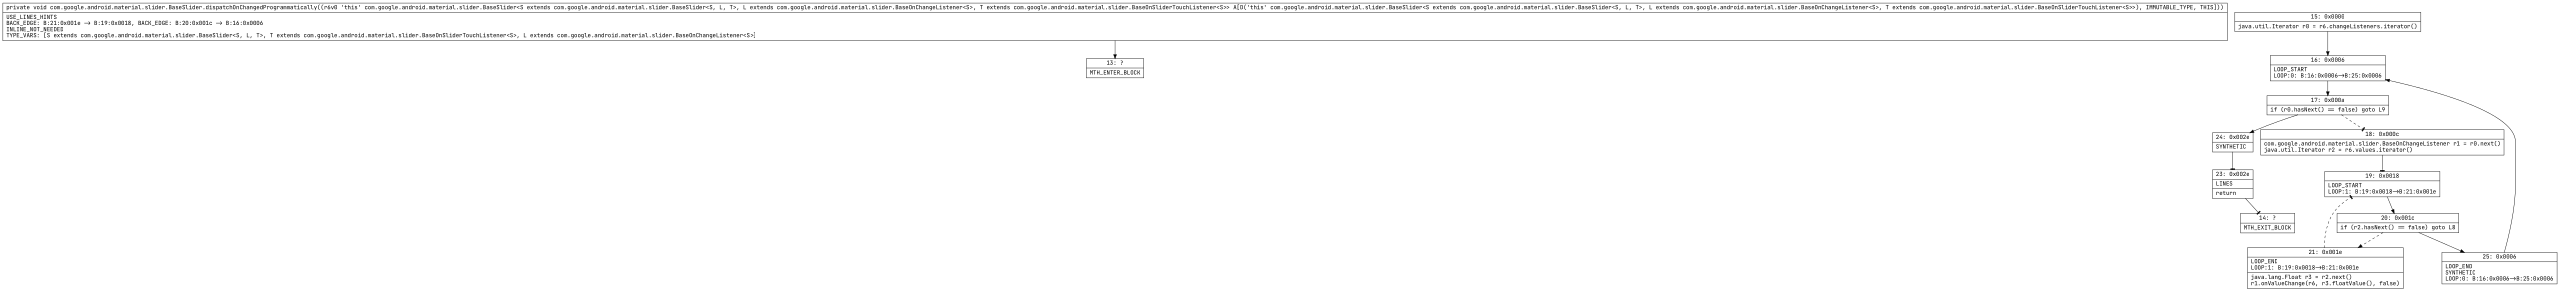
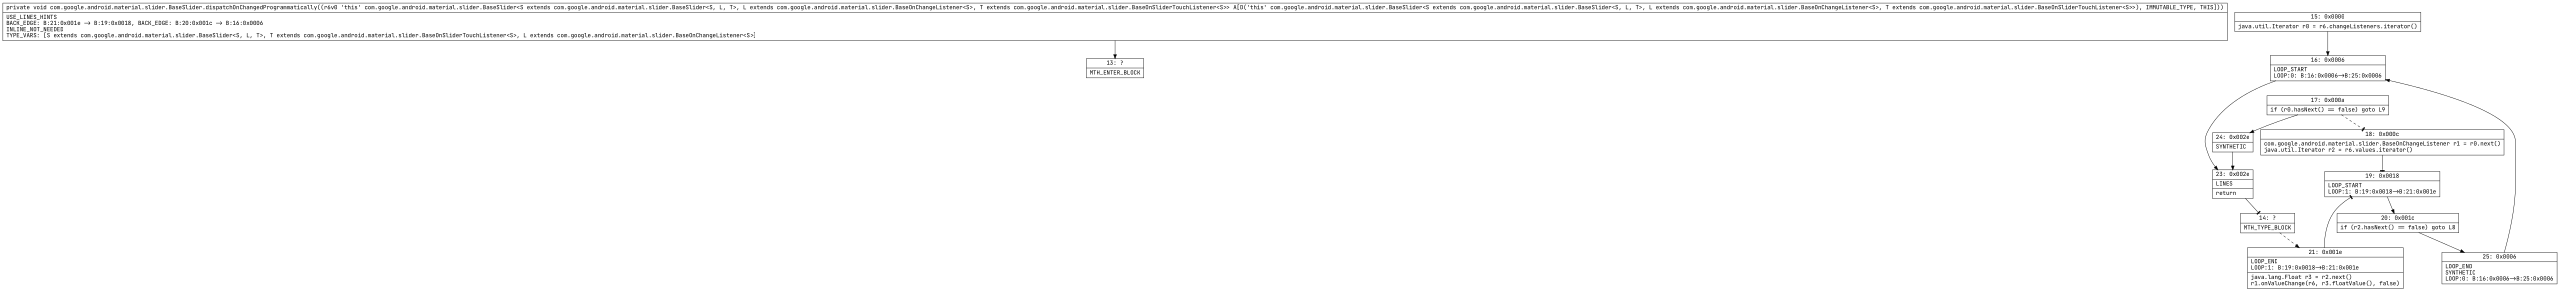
edge "16: 0x0006" -> "17: 0x000a": now "16: 0x0006" -> "23: 0x002e"
edge "24: 0x002e" -> "23: 0x002e": arrowhead tee -> normal
edge "21: 0x001e" -> "19: 0x0018": style dashed -> solid
node "14: ?": text "MTH_EXIT_BLOCK" -> "MTH_TYPE_BLOCK"
edge "20: 0x001c" -> "21: 0x001e": now "14: ?" -> "21: 0x001e"
